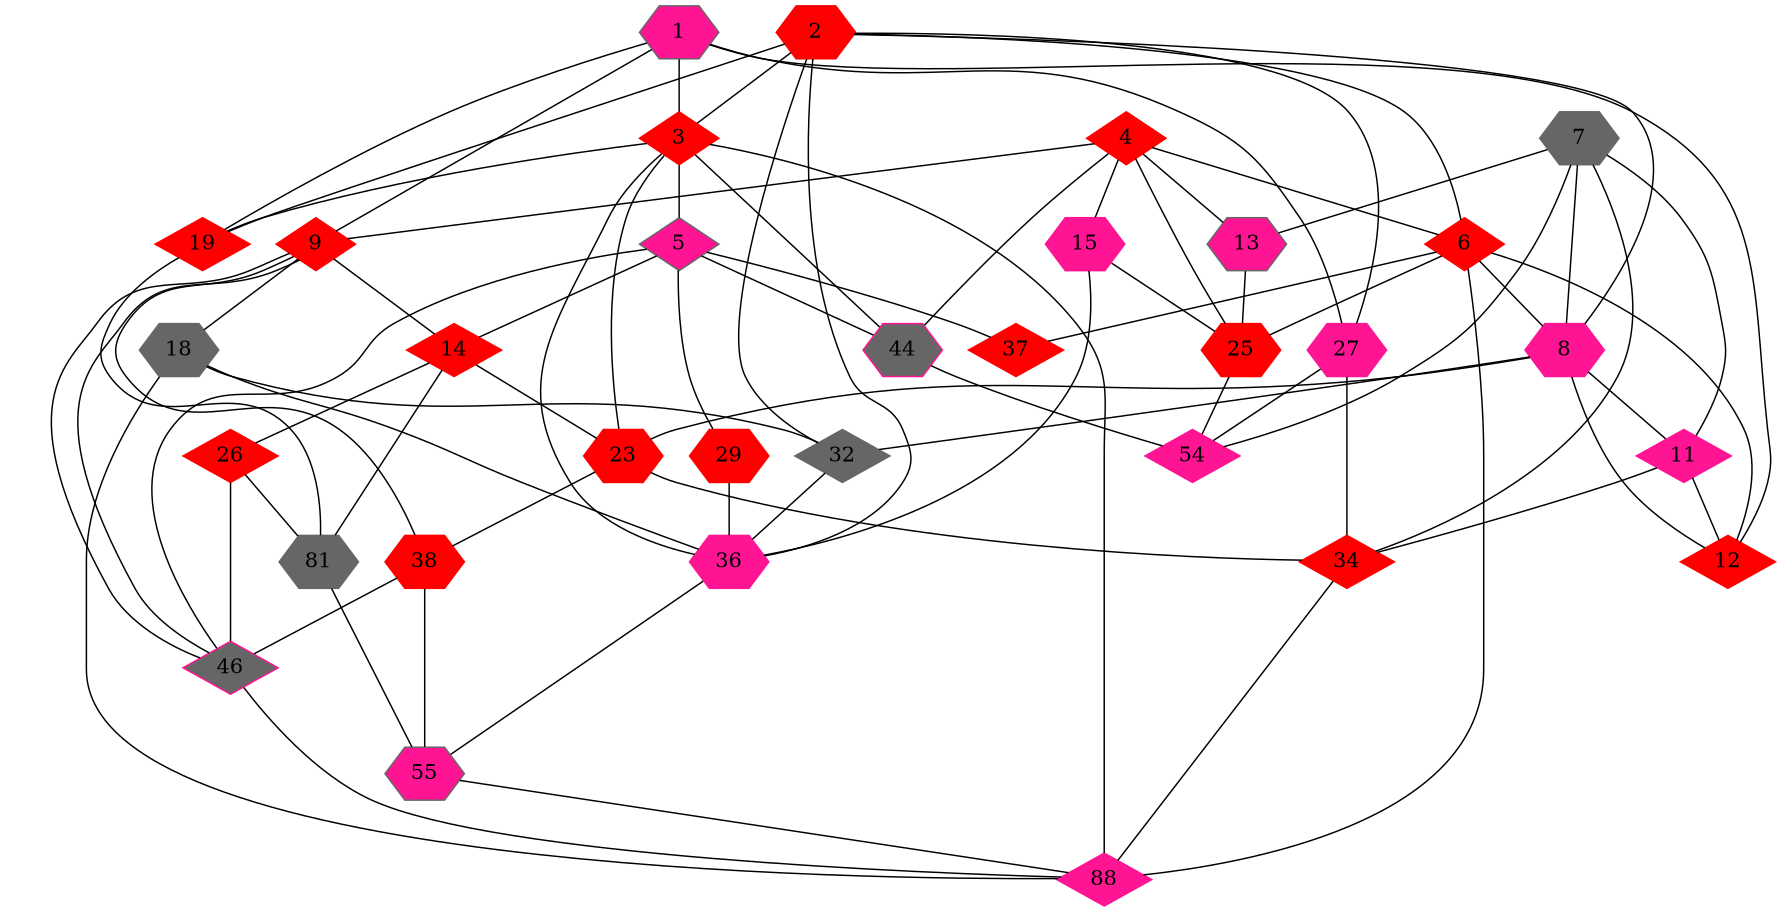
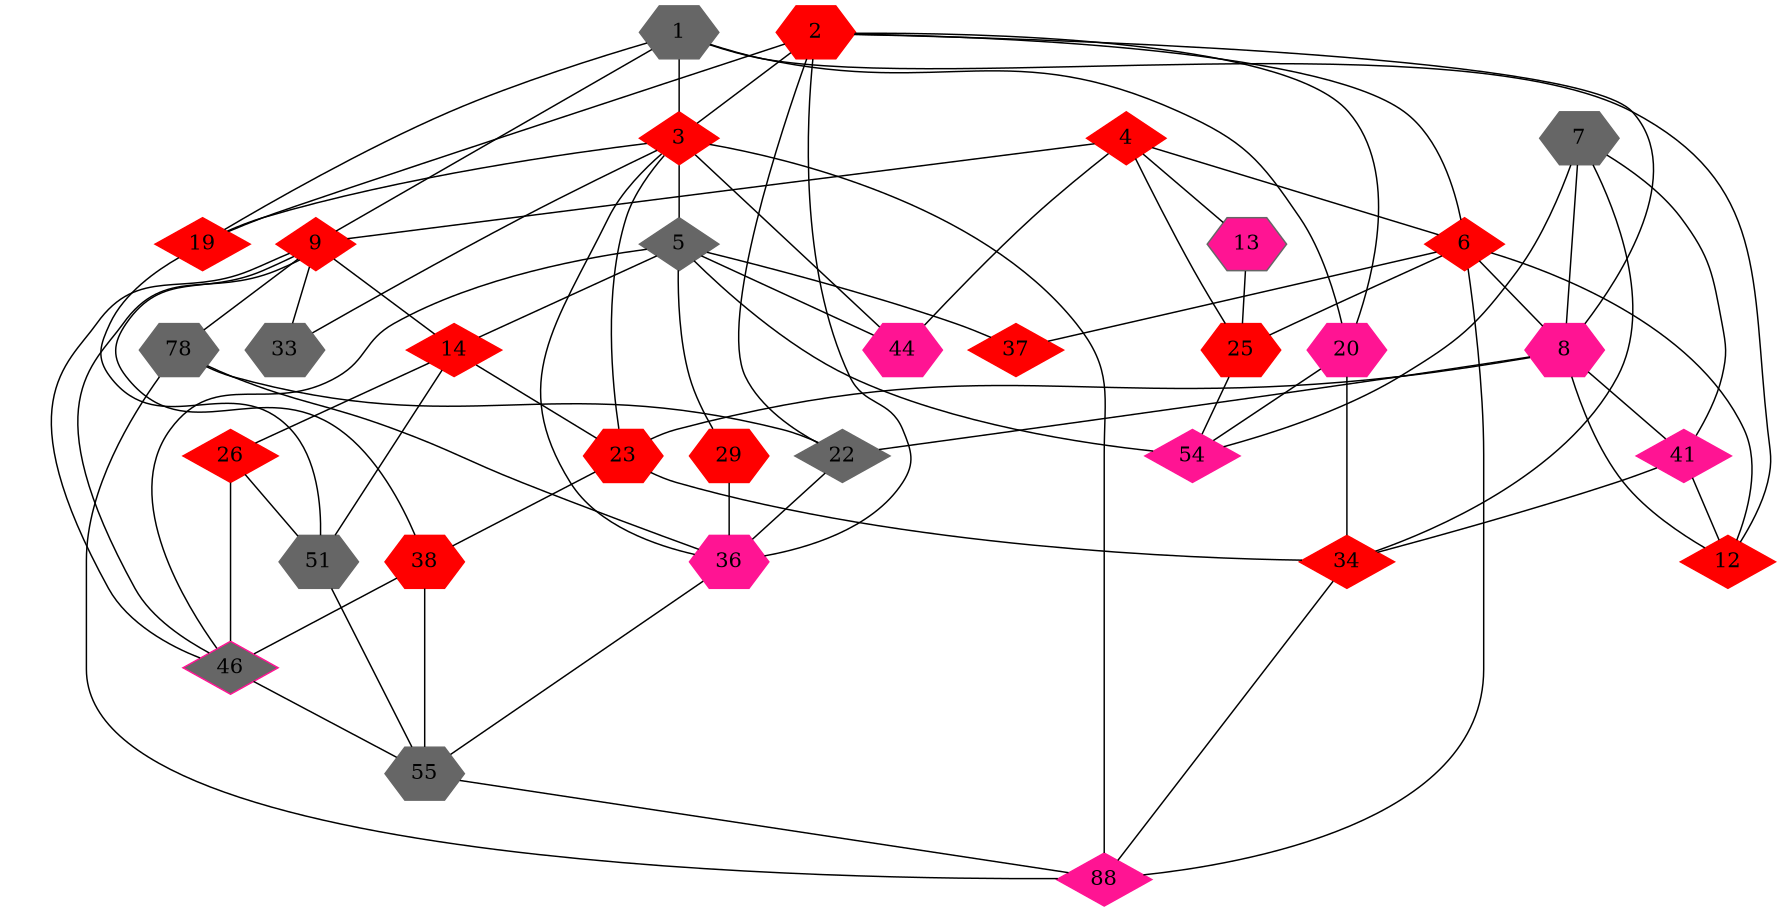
node "1": fillcolor deeppink -> gray40
edge "7" -- "13": removed
node "5": fillcolor deeppink -> gray40
node "15": removed
node "18": label "18" -> "78"
node "33": added
node "44": fillcolor gray40 -> deeppink
node "27": label "27" -> "20"
edge "44" -- "54": now "5" -- "54"
node "32": label "32" -> "22"
node "11": label "11" -> "41"
node "81": label "81" -> "51"
node "55": fillcolor deeppink -> gray40
edge "46" -- "88": now "46" -- "55"
